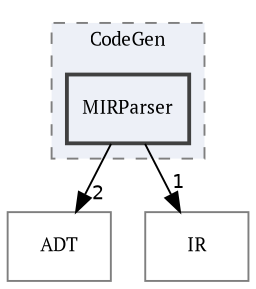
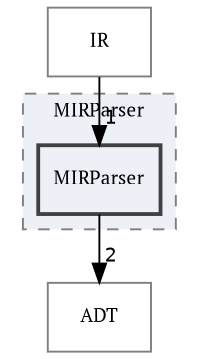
cluster "CodeGen": label "CodeGen" -> "MIRParser"
edge "MIRParser" -> "IR": reversed
